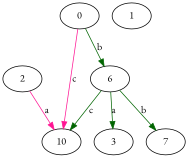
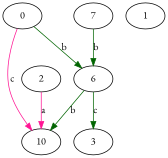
edge "6" -> "7": reversed
edge "6" -> "10": label "c" -> "b"
edge "6" -> "3": label "a" -> "c"
